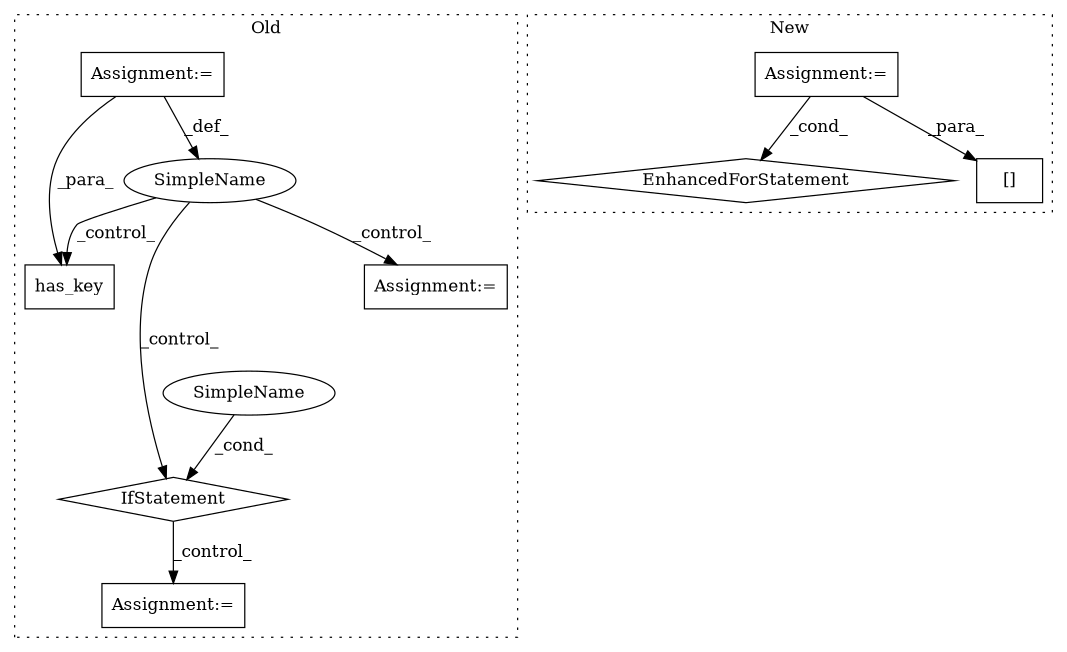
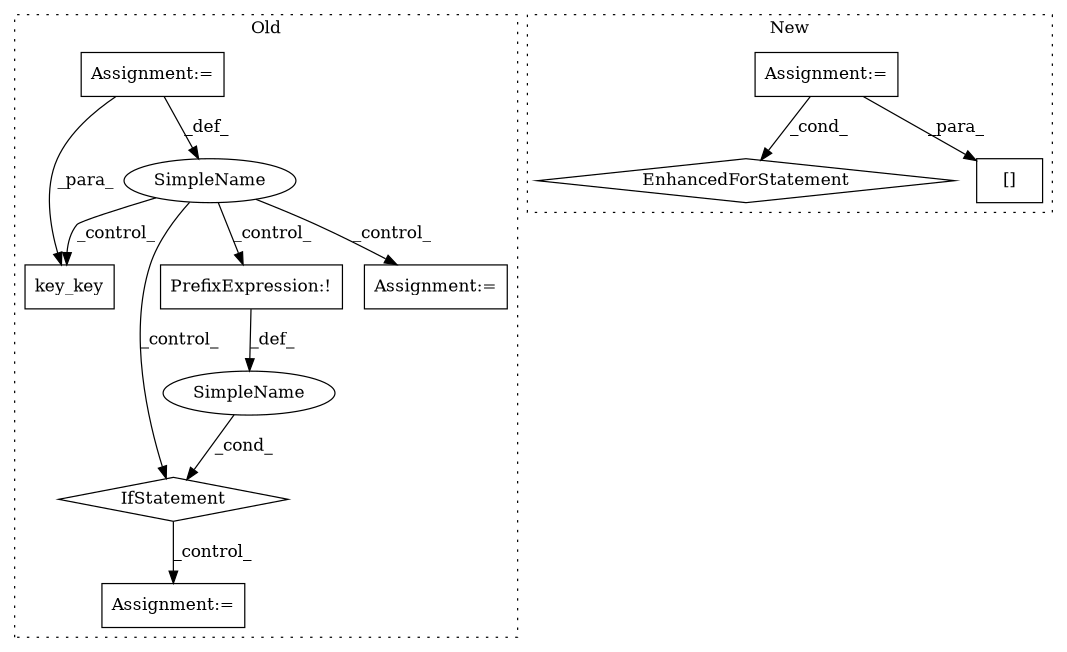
node "has_key": label "has_key" -> "key_key"
node "PrefixExpression:!": added
